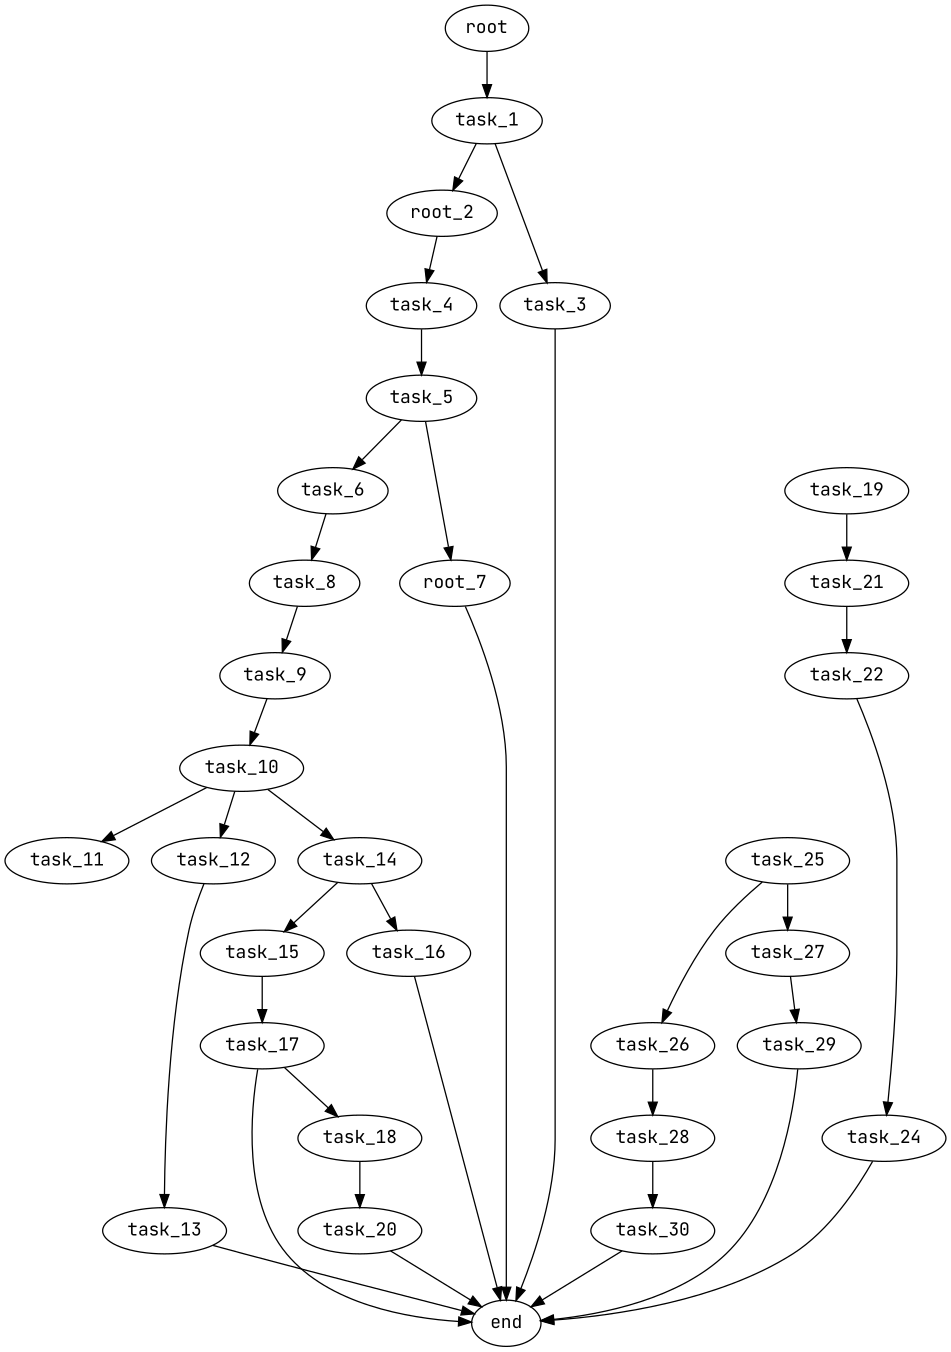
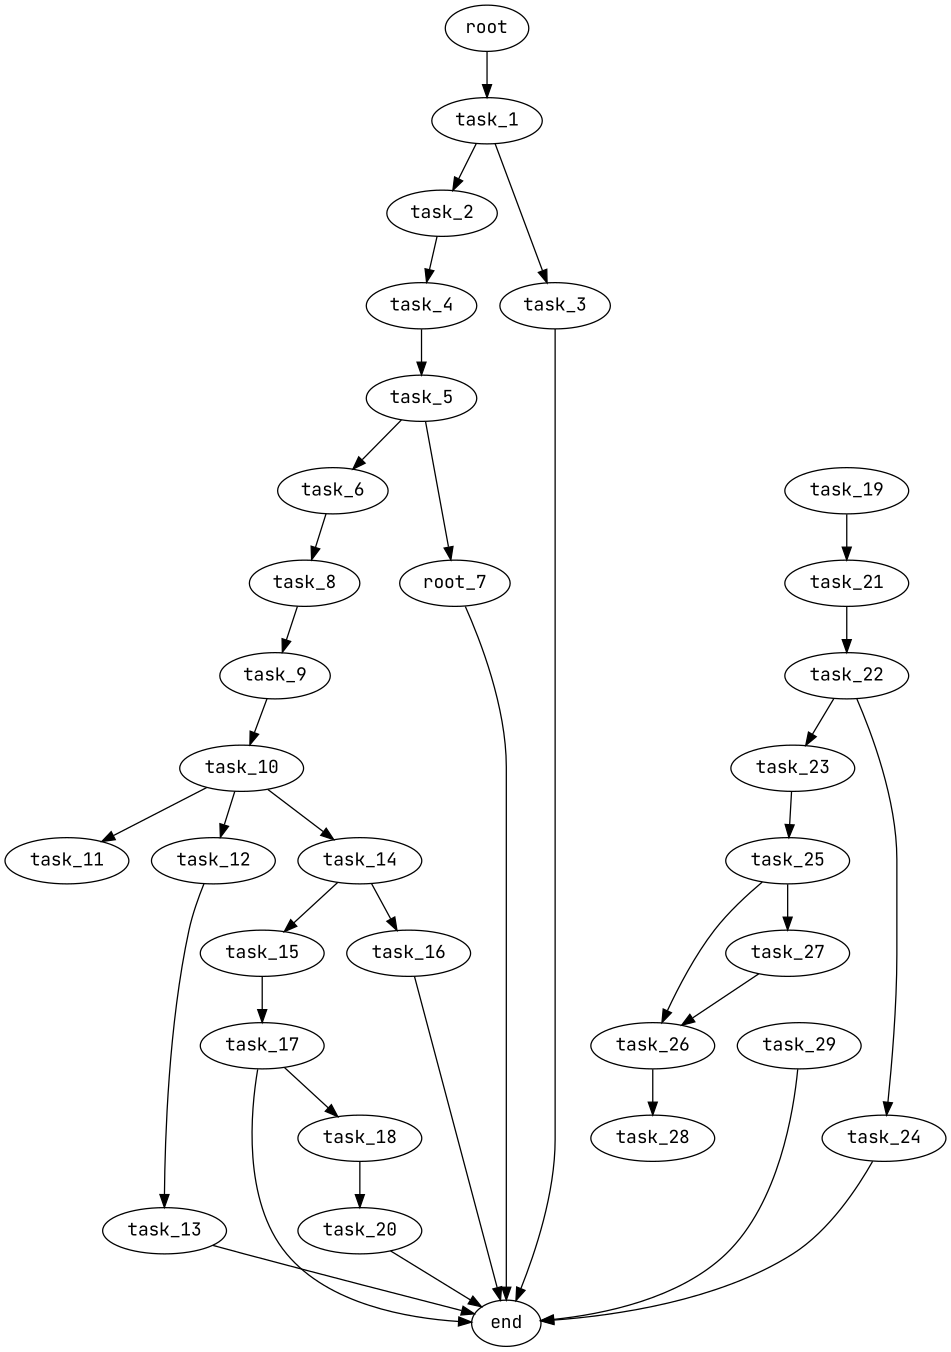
node "root_2": label "root_2" -> "task_2"
node "task_23": added
edge "task_27" -> "task_29": now "task_27" -> "task_26"
node "task_30": removed
